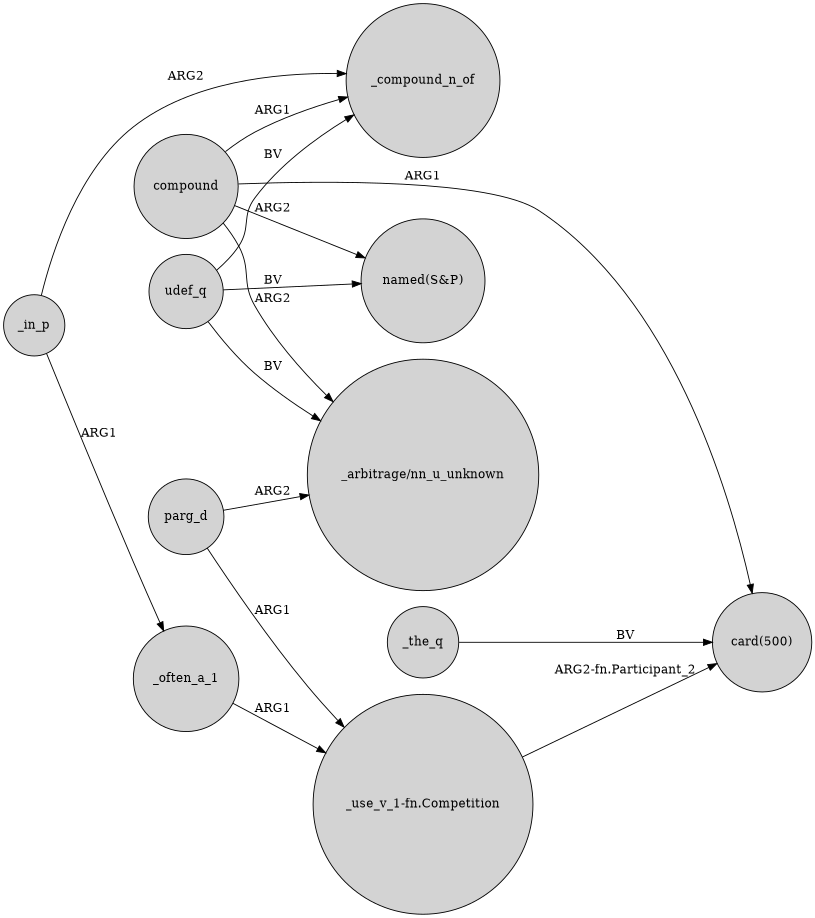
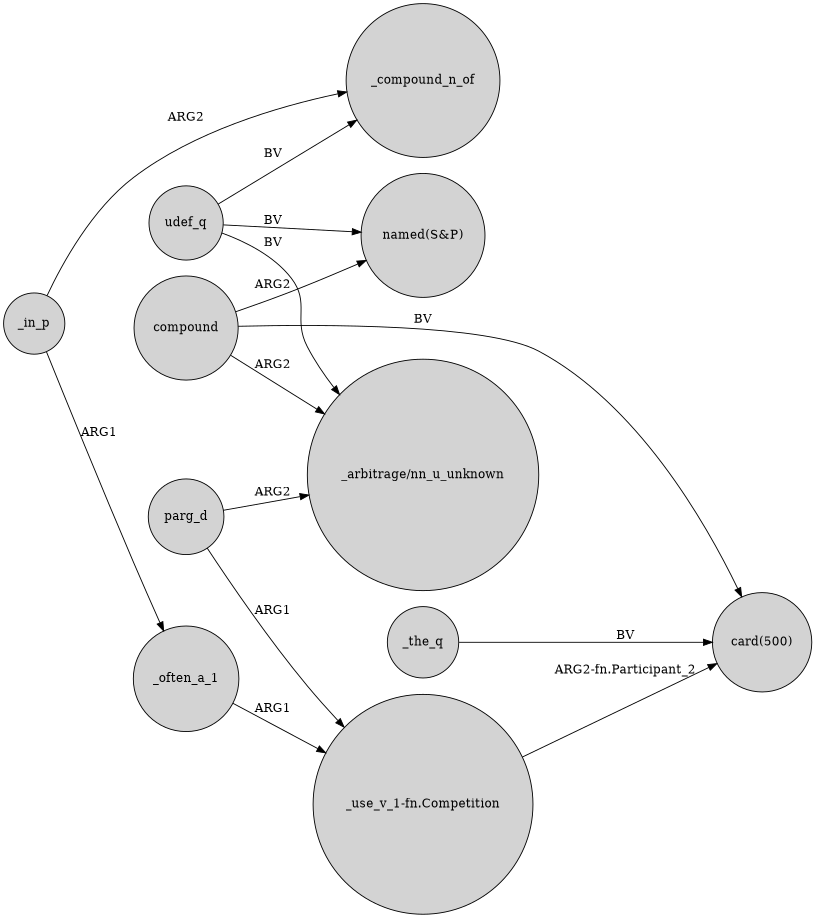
edge "compound" -> "_compound_n_of": removed, label "ARG1"
edge "compound" -> "card(500)": label "ARG1" -> "BV"
